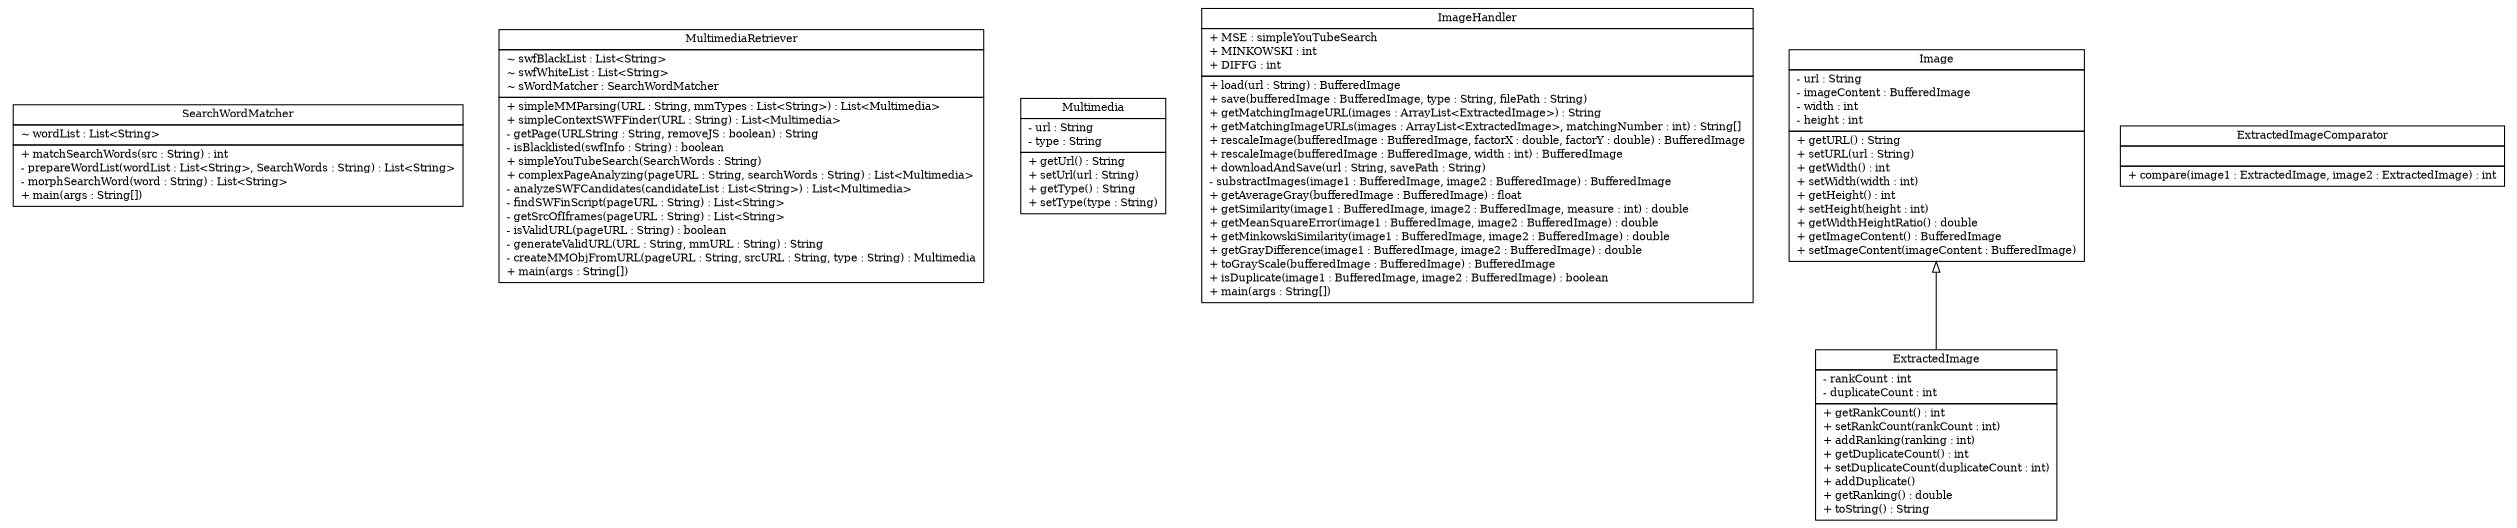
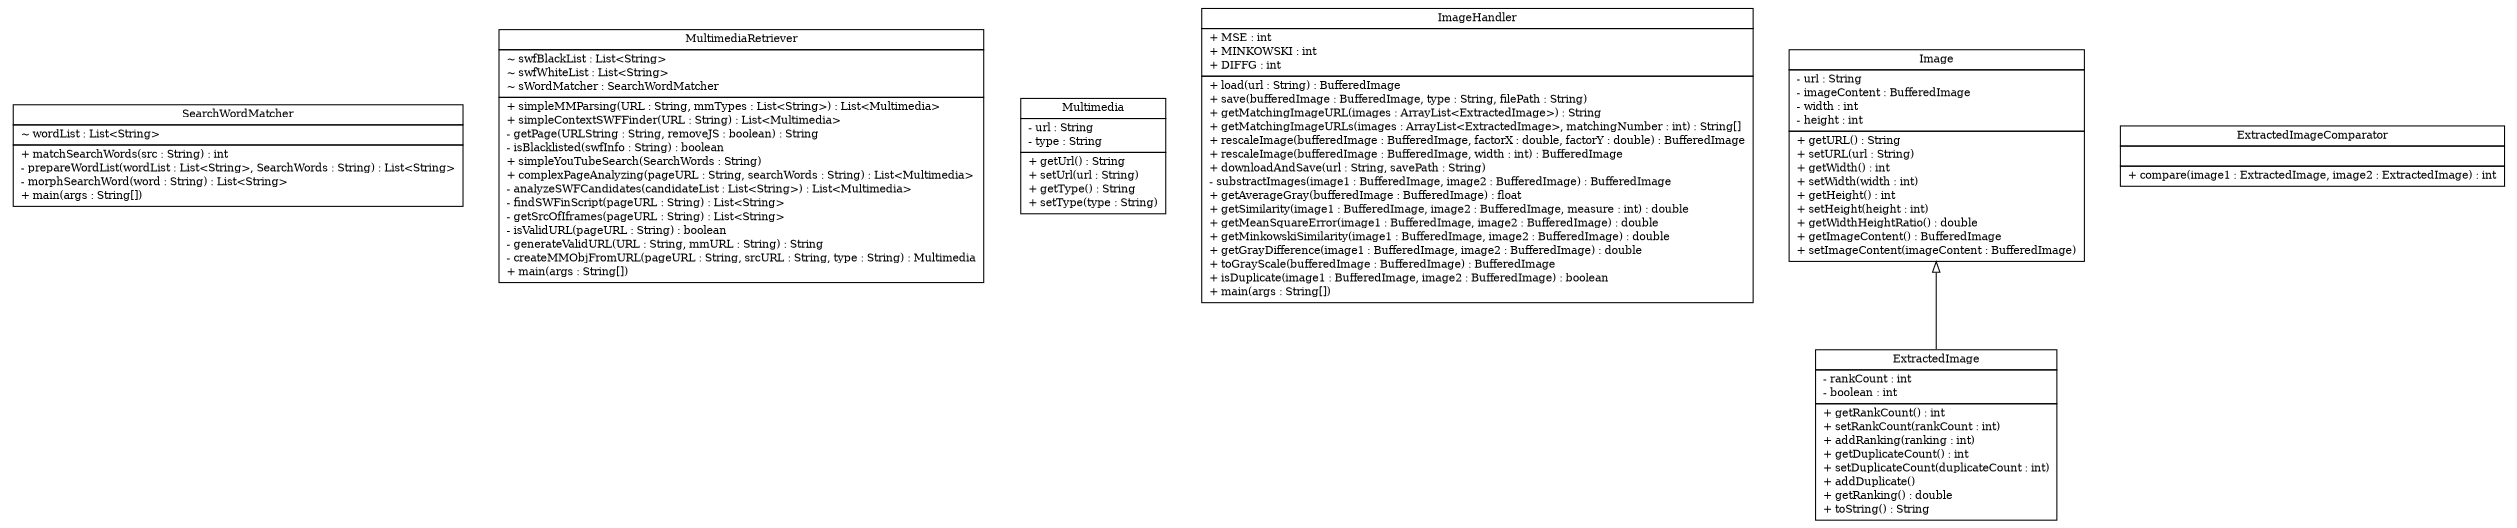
node "ImageHandler": text "+ MSE : simpleYouTubeSearch" -> "+ MSE : int"
node "ExtractedImage": text "- duplicateCount : int" -> "- boolean : int"
